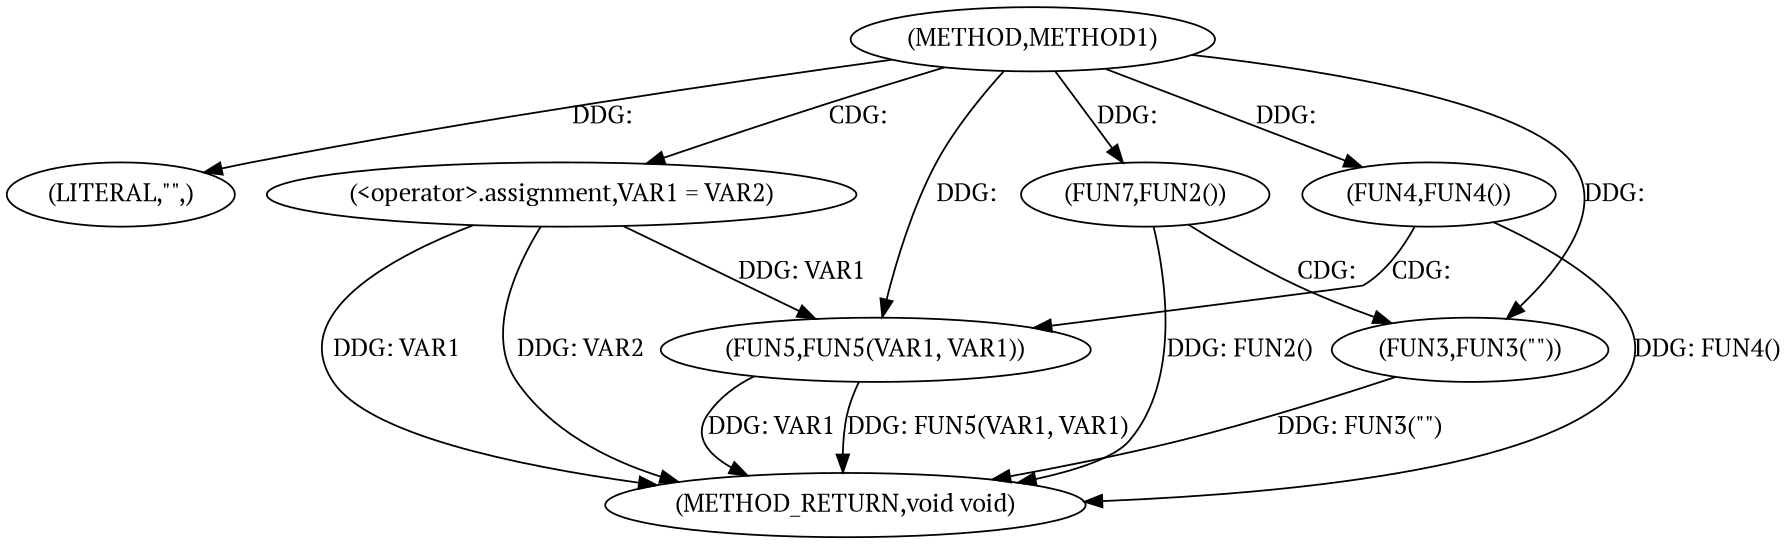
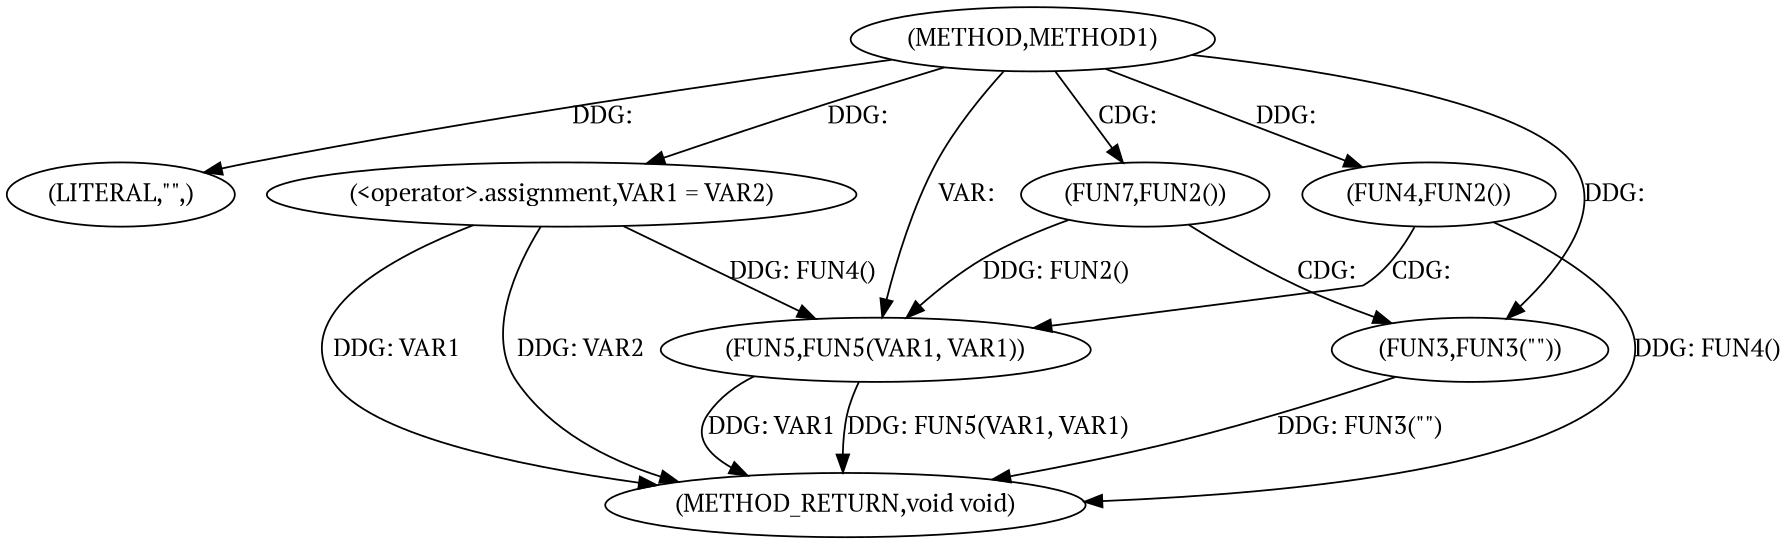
edge "(METHOD,METHOD1)" -> "(<operator>.assignment,VAR1 = VAR2)": label "CDG: " -> "DDG: "
edge "(METHOD,METHOD1)" -> "(FUN7,FUN2())": label "DDG: " -> "CDG: "
edge "(METHOD,METHOD1)" -> "(FUN5,FUN5(VAR1, VAR1))": label "DDG: " -> "VAR: "
node "(FUN4,FUN4())": label "(FUN4,FUN4())" -> "(FUN4,FUN2())"
edge "(<operator>.assignment,VAR1 = VAR2)" -> "(FUN5,FUN5(VAR1, VAR1))": label "DDG: VAR1" -> "DDG: FUN4()"
edge "(FUN7,FUN2())" -> "(METHOD_RETURN,void void)": now "(FUN7,FUN2())" -> "(FUN5,FUN5(VAR1, VAR1))"
